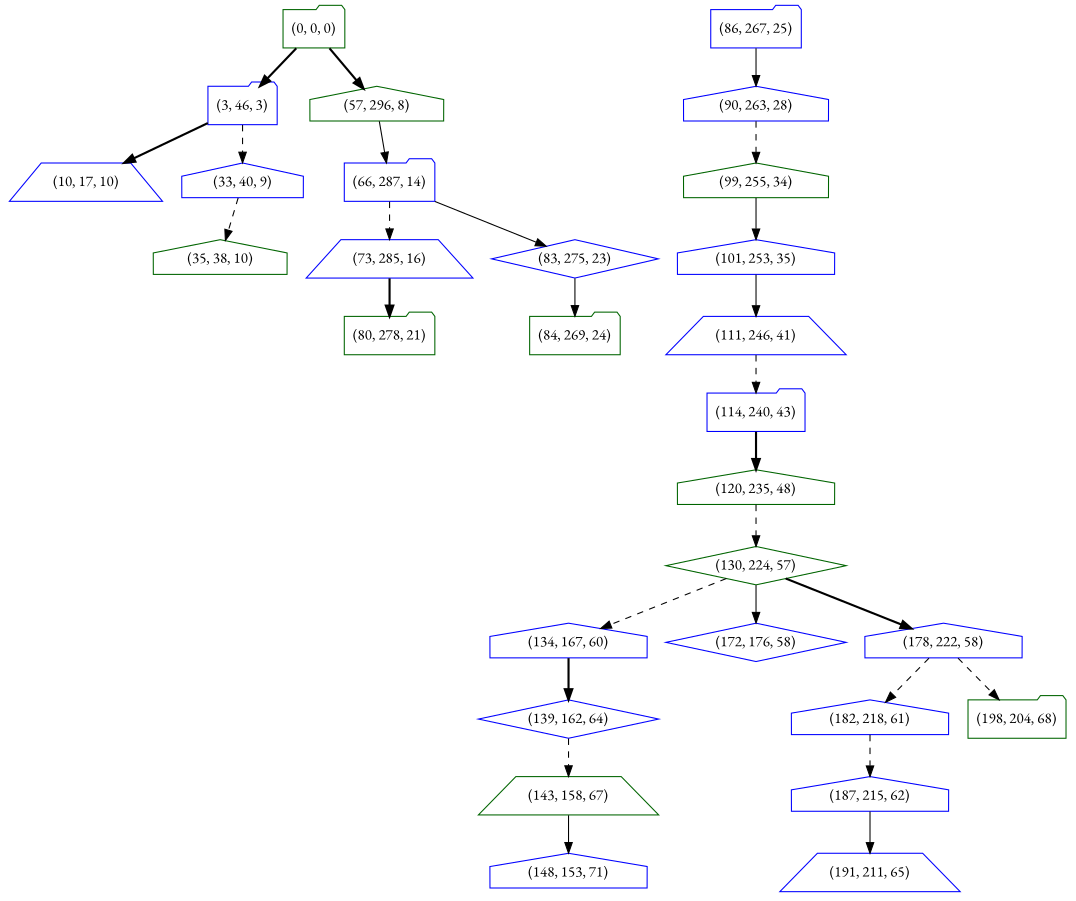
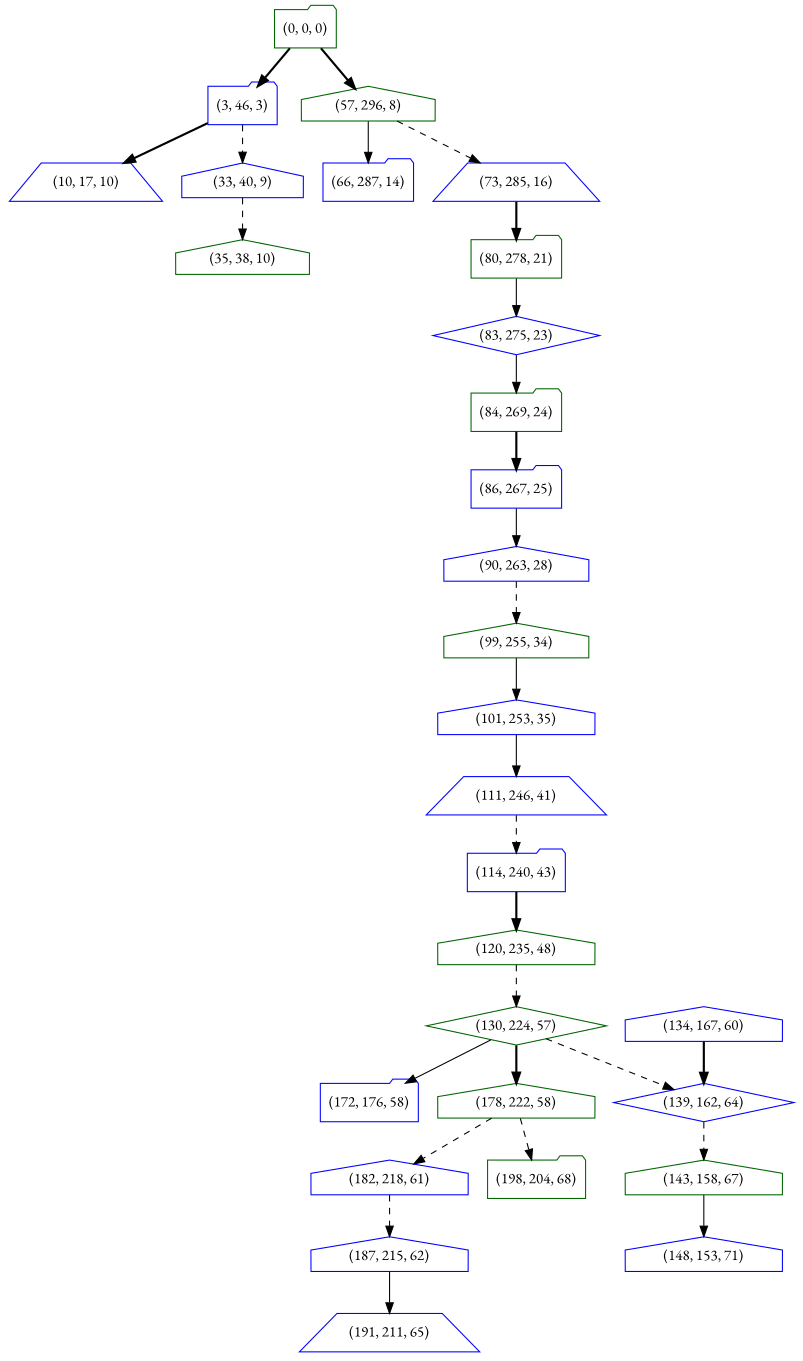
edge "(66, 287, 14)" -> "(73, 285, 16)": now "(57, 296, 8)" -> "(73, 285, 16)"
edge "(66, 287, 14)" -> "(83, 275, 23)": now "(80, 278, 21)" -> "(83, 275, 23)"
edge "(84, 269, 24)" -> "(86, 267, 25)": added
edge "(130, 224, 57)" -> "(134, 167, 60)": now "(130, 224, 57)" -> "(139, 162, 64)"
node "(172, 176, 58)": shape diamond -> folder
node "(178, 222, 58)": color blue -> darkgreen
node "(143, 158, 67)": shape trapezium -> house
